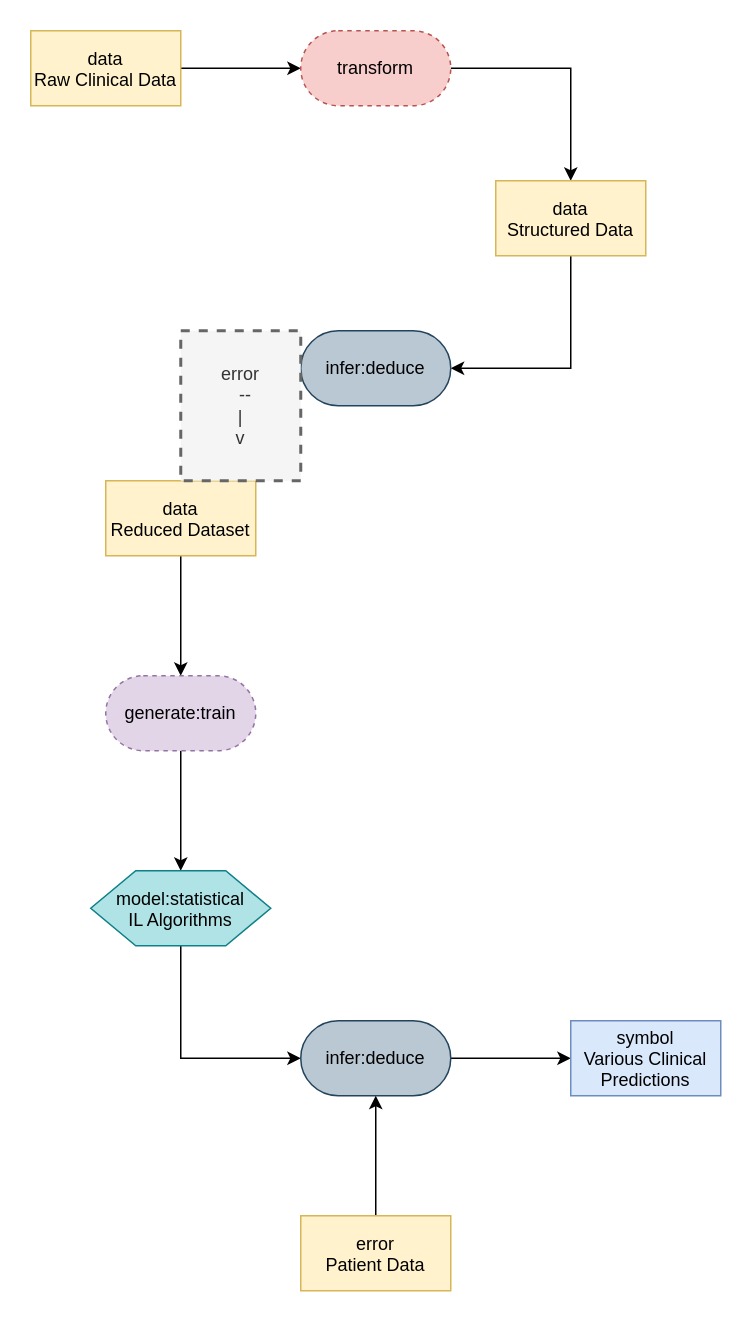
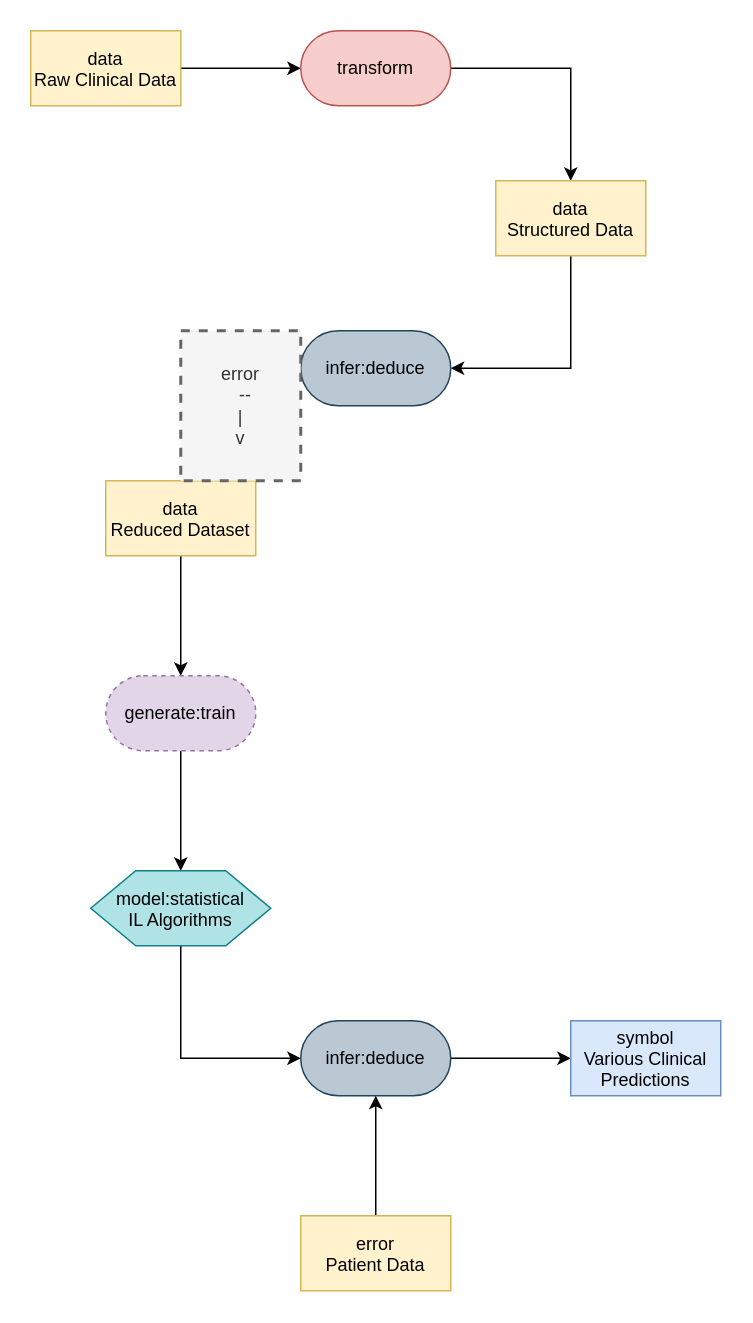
node "transform": style dashed -> solid
